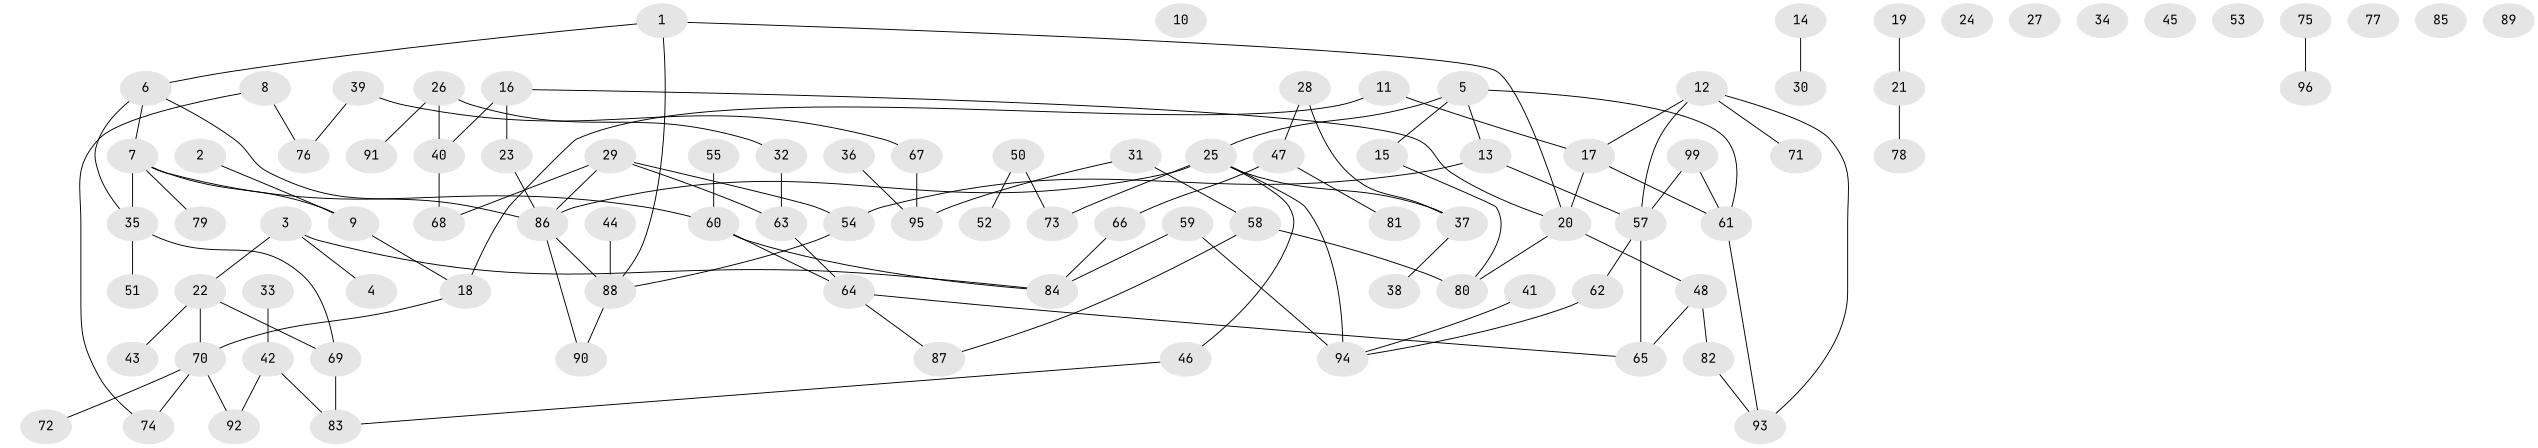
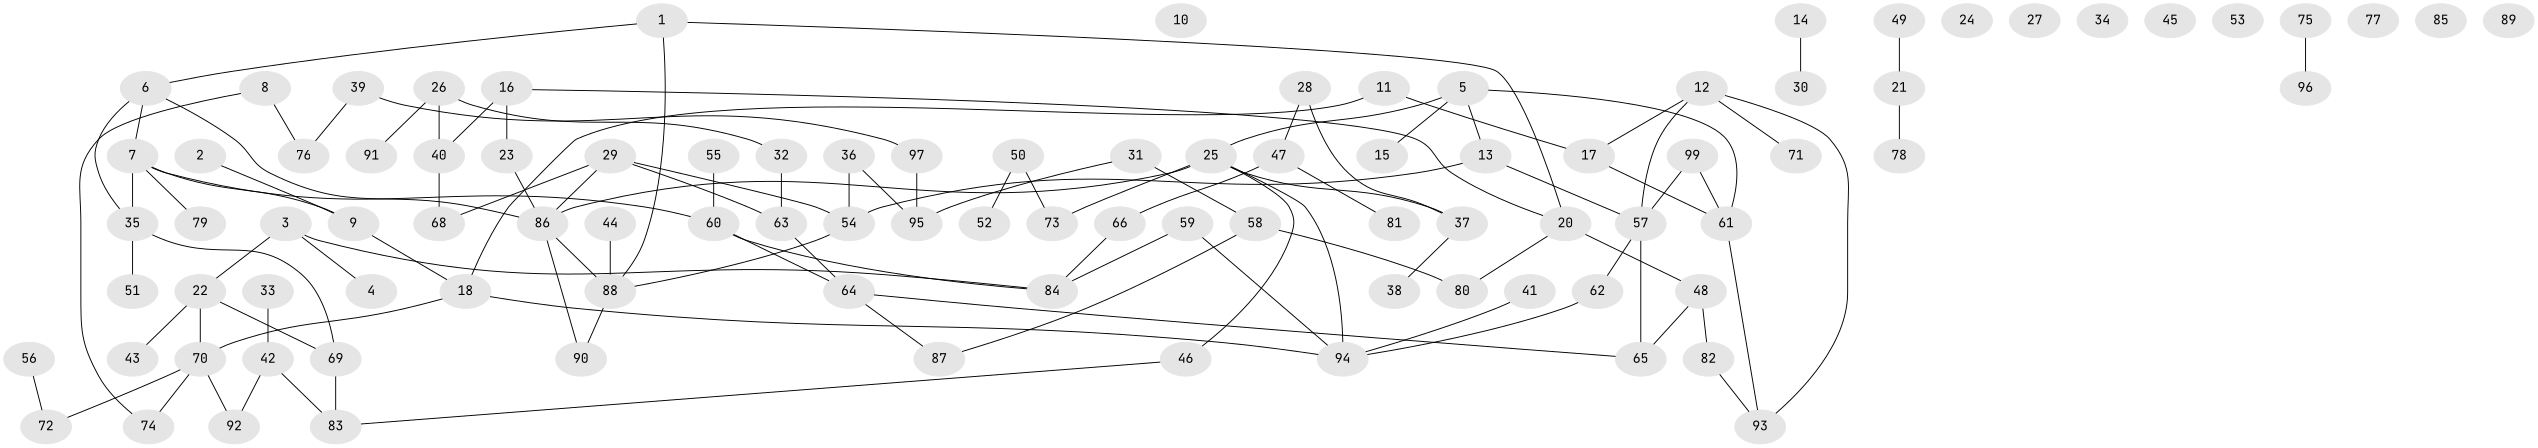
node "19": label "19" -> "49"
node "67": label "67" -> "97"
edge "17" -- "20": removed
edge "36" -- "54": added
edge "15" -- "80": removed
edge "18" -- "94": added
node "56": added
